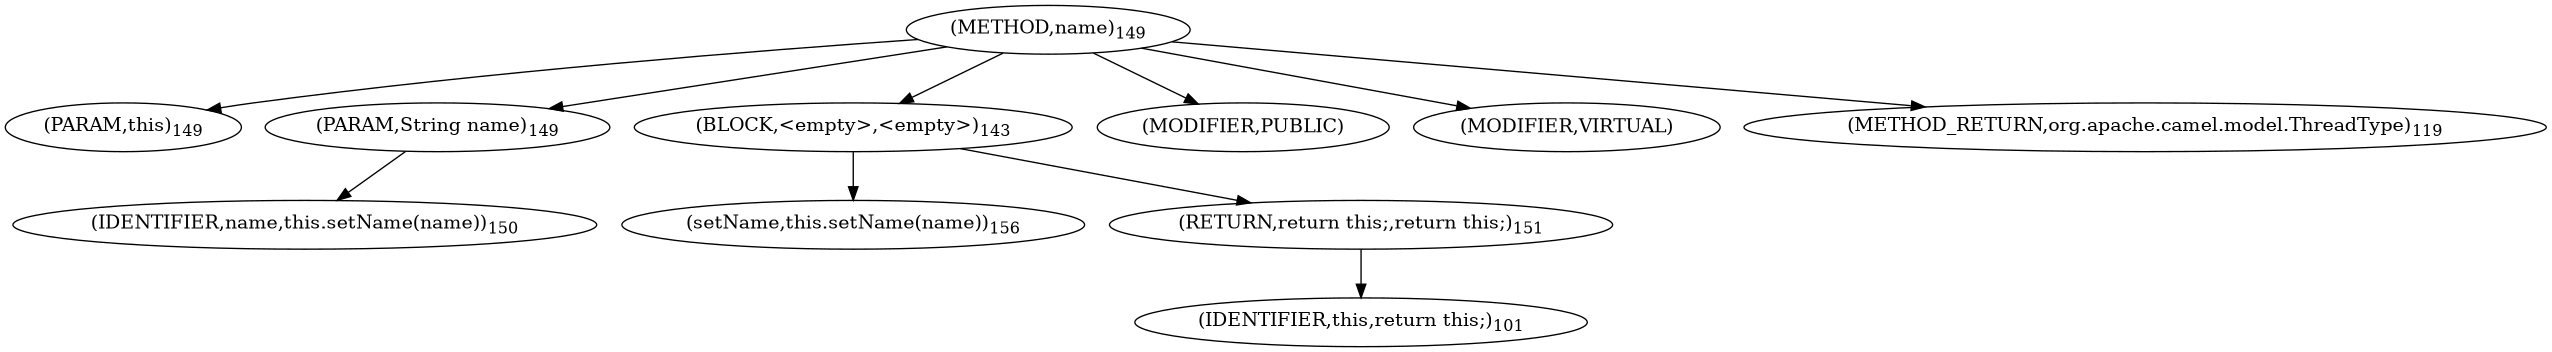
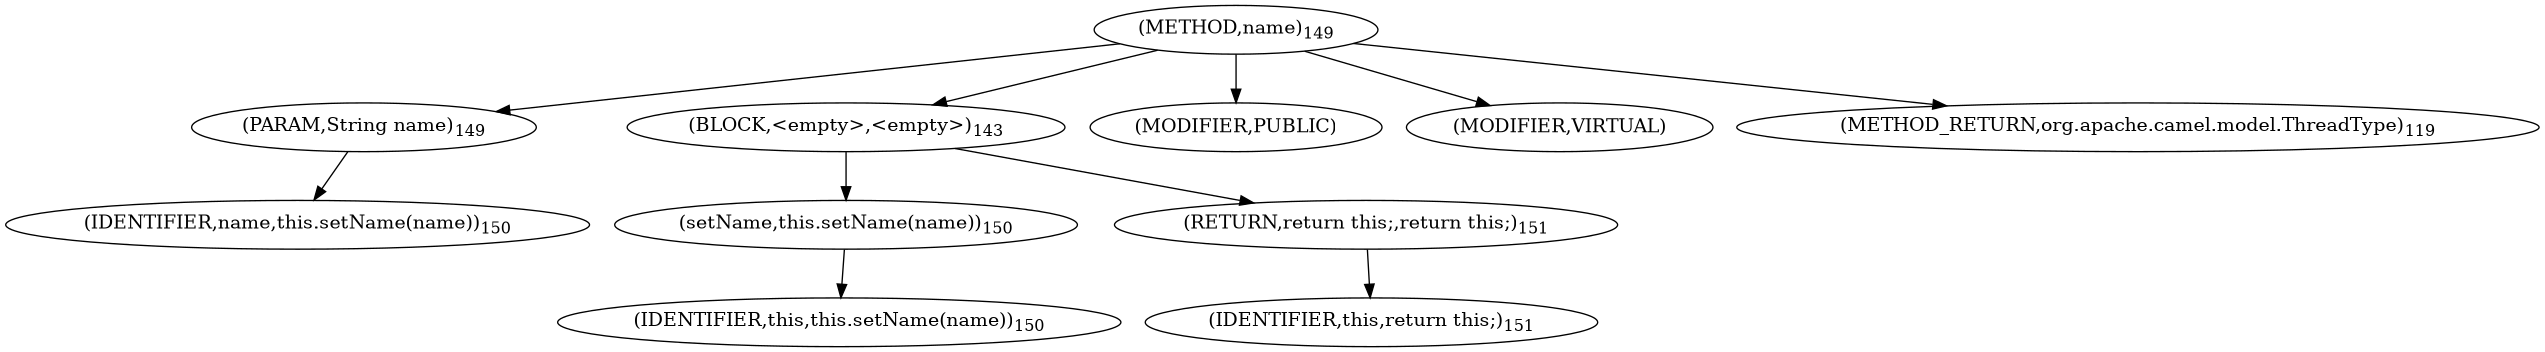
node "(PARAM,this)": removed
node "(setName,this.setName(name))": text "156" -> "150"
node "(IDENTIFIER,this,return this;)": text "101" -> "151"
node "(IDENTIFIER,this,this.setName(name))": added
